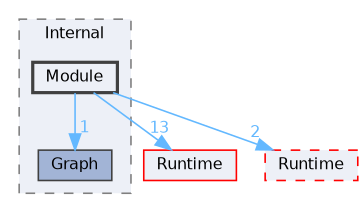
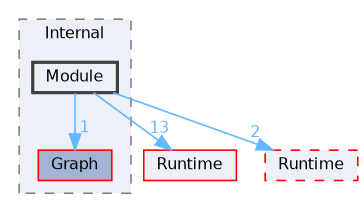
node "Graph": color grey25 -> red
